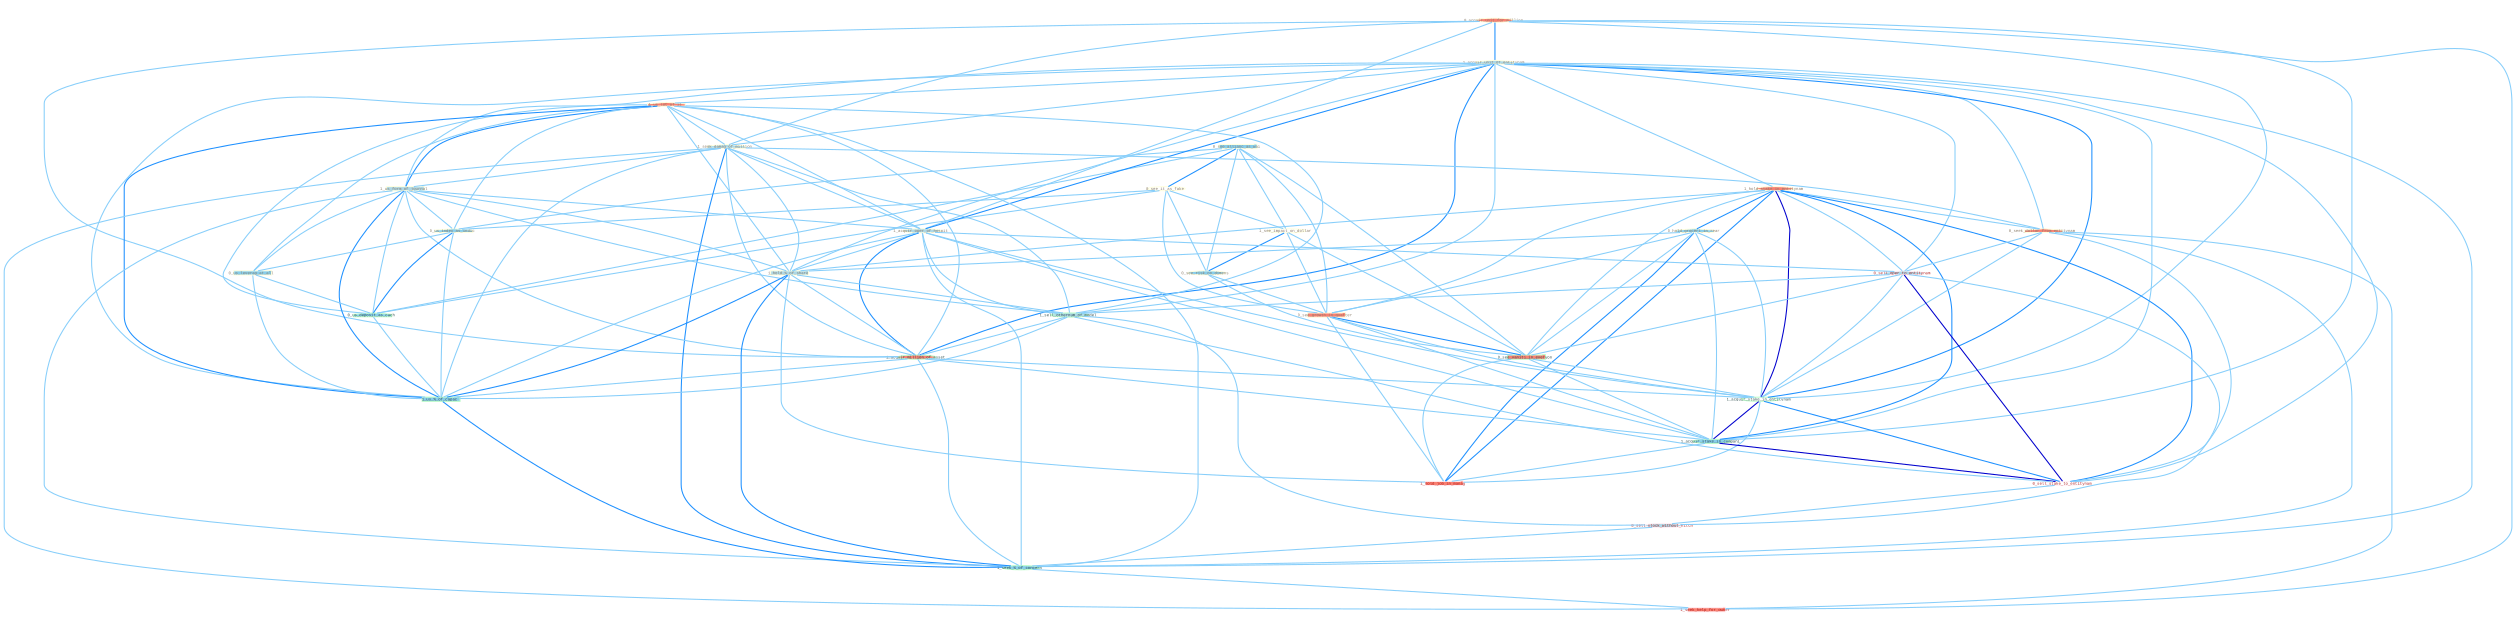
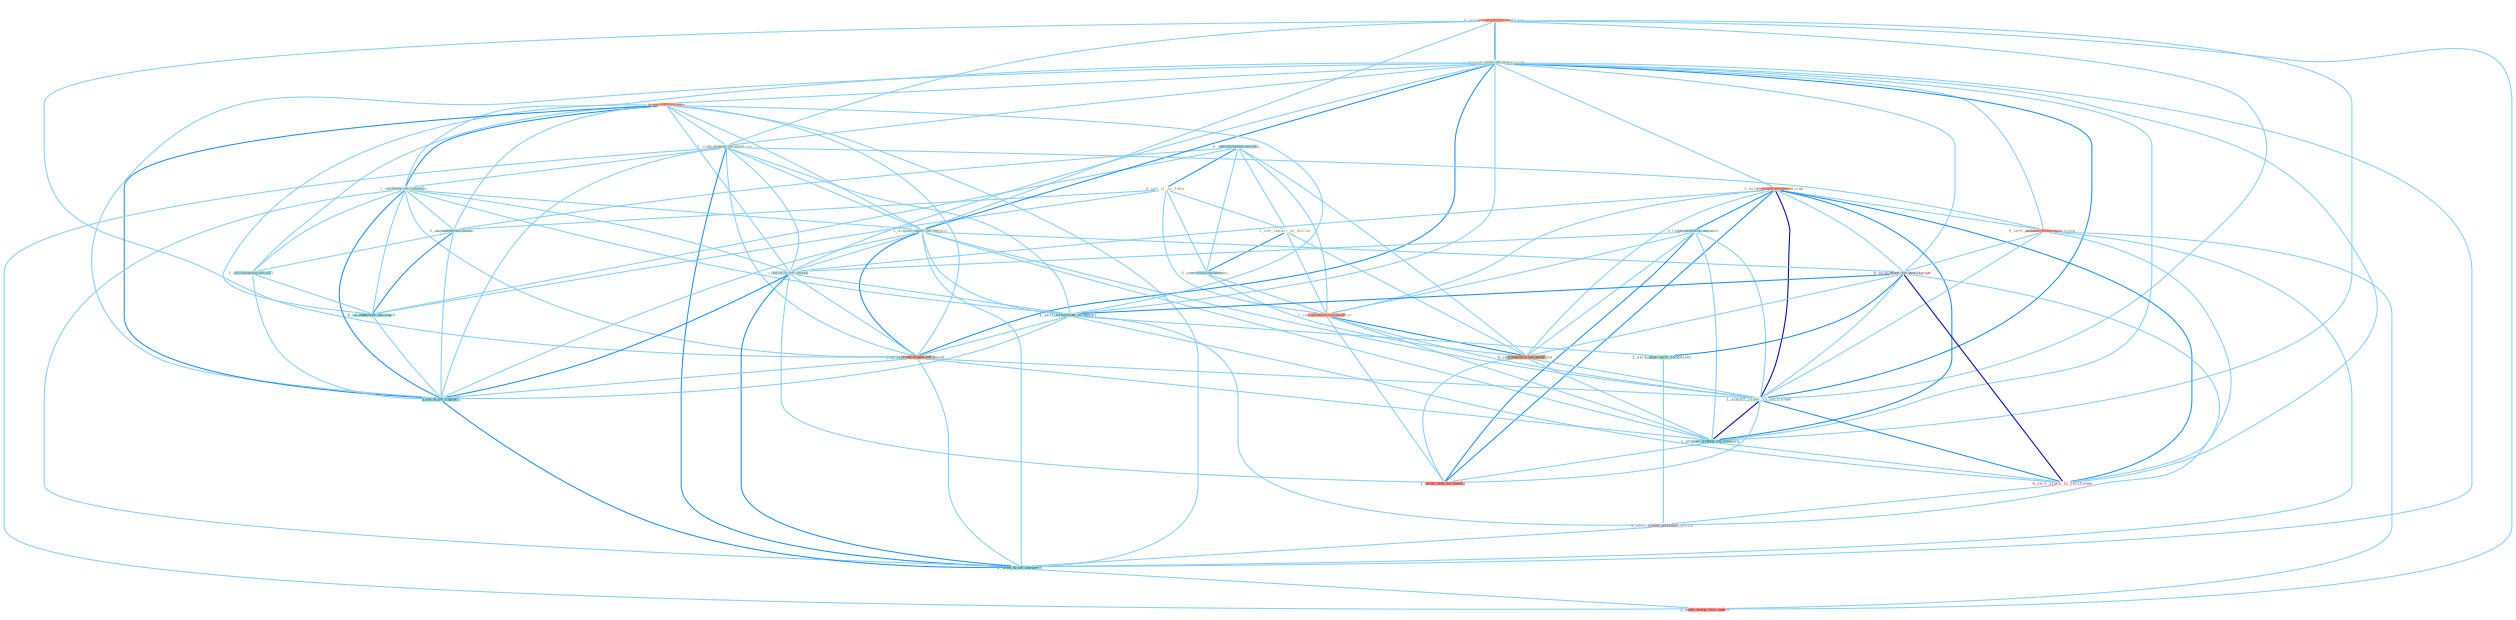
edge "0_sell_oper_to_entitynam" -- "1_sell_othernum_of_model": color #87cefa -> #1e90ff
node "1_sell_approach_to_client": added
edge "1_acquir_stake_in_compani" -- "0_sell_stake_to_entitynam": color #0000cd -> #87cefa
